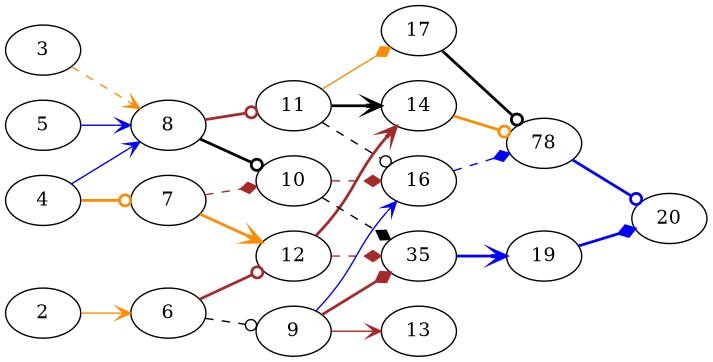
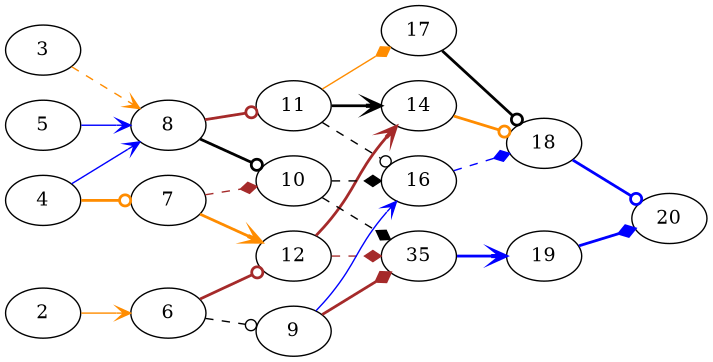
node "78": label "78" -> "18"
edge "10" -> "16": color brown -> black
node "13": removed
